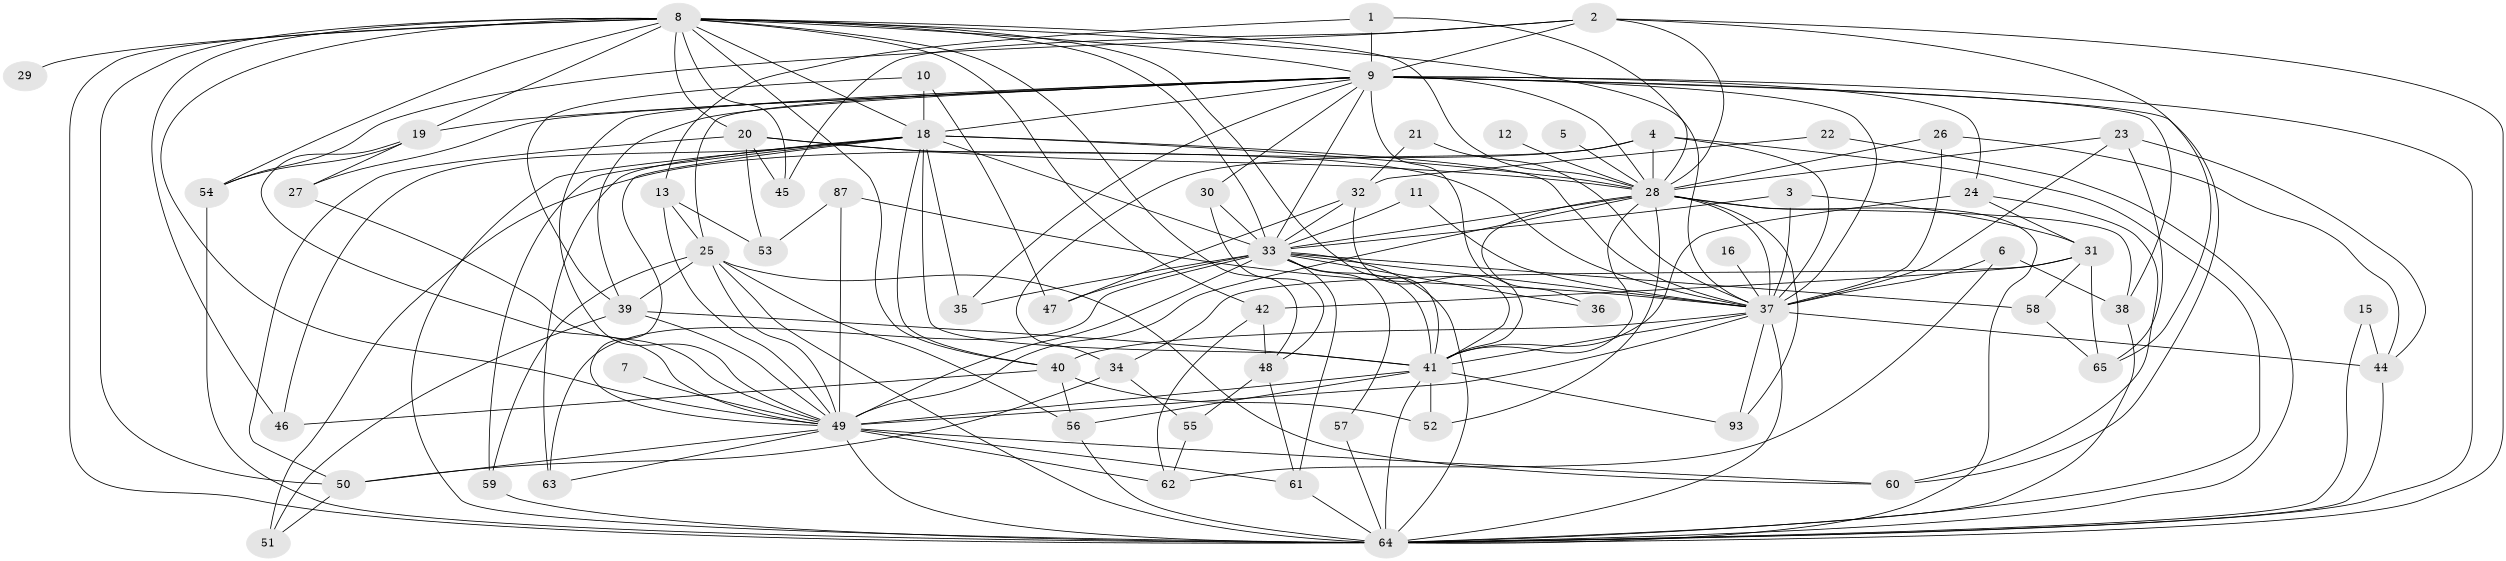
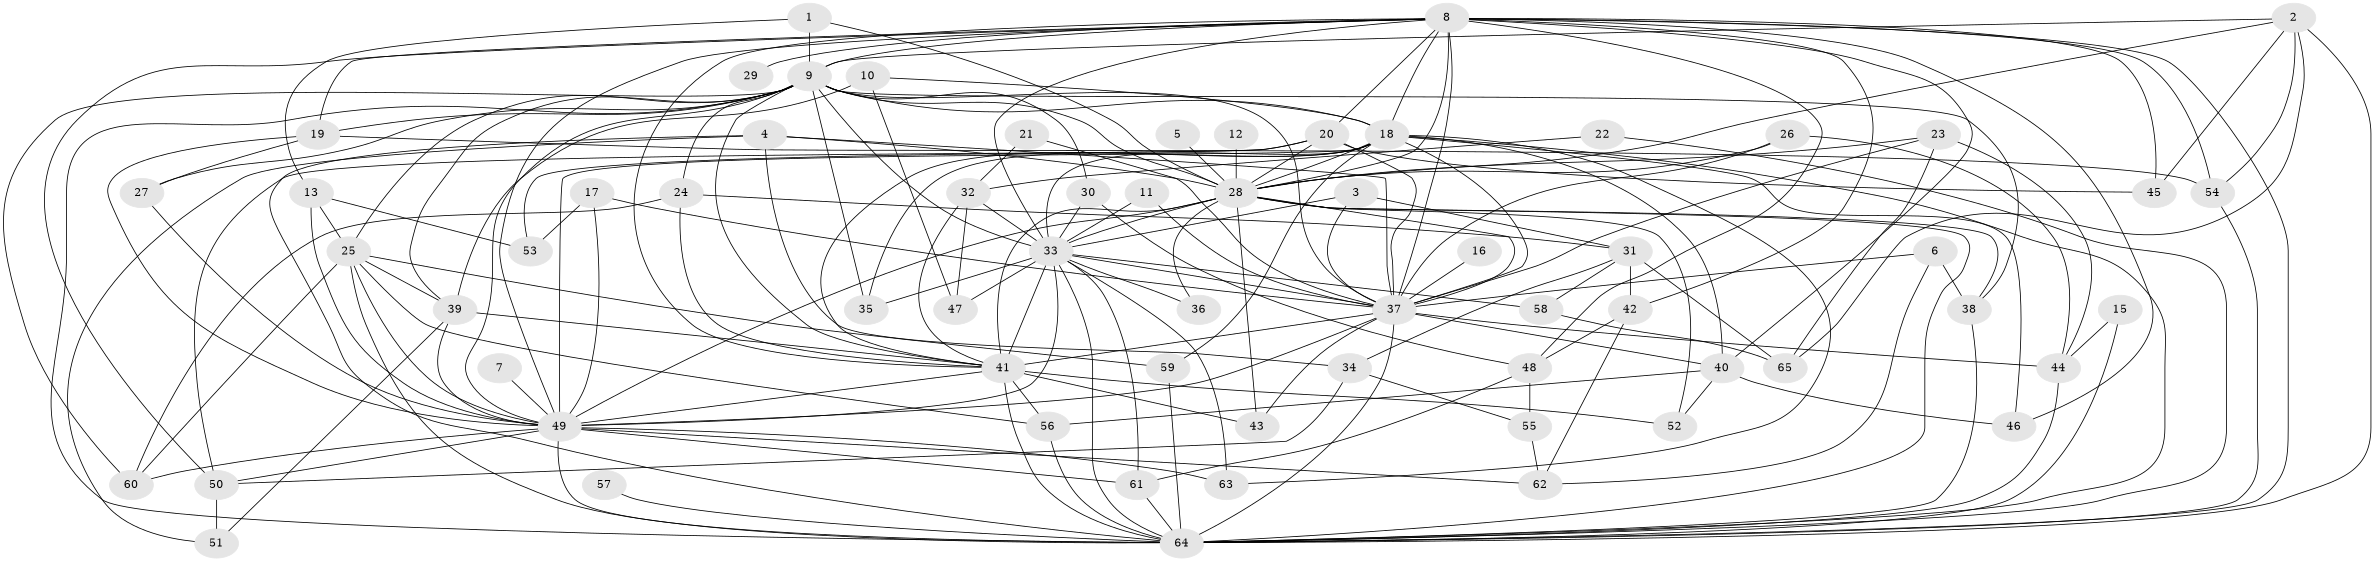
node "87": label "87" -> "17"
edge "33" -- "57": removed
node "93": label "93" -> "43"
